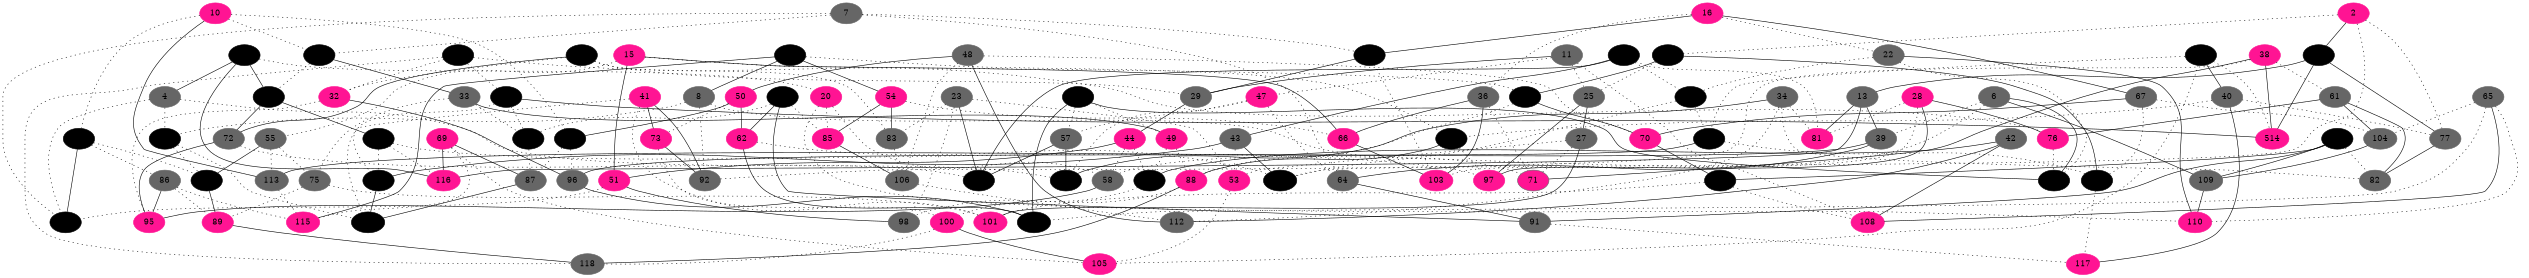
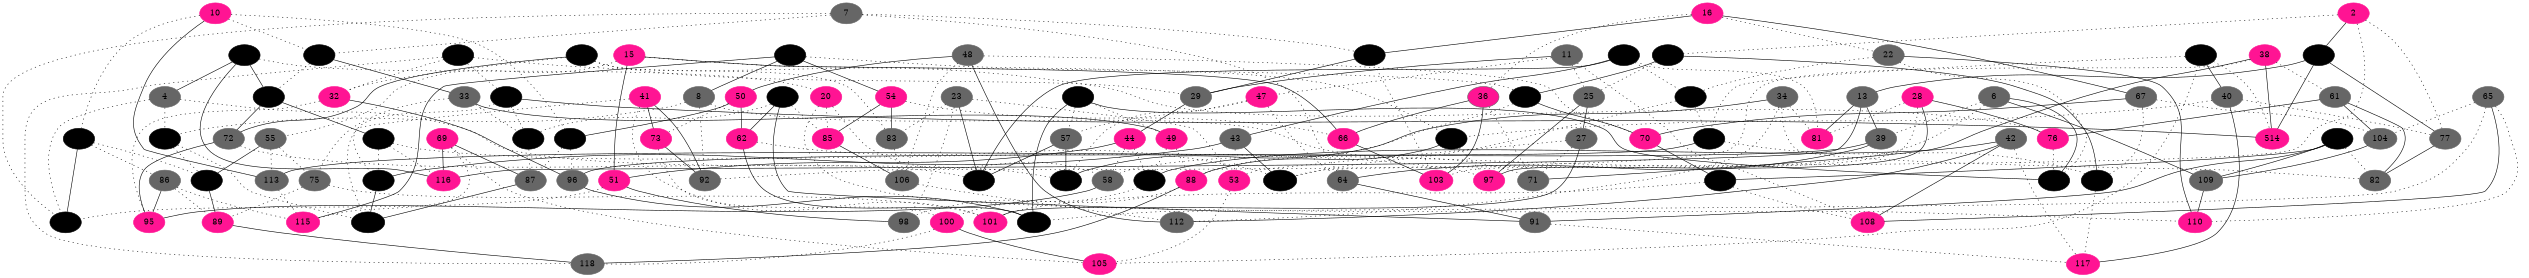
node "36": fillcolor gray40 -> deeppink
node "71": fillcolor deeppink -> gray40
edge "42" -- "117": added
